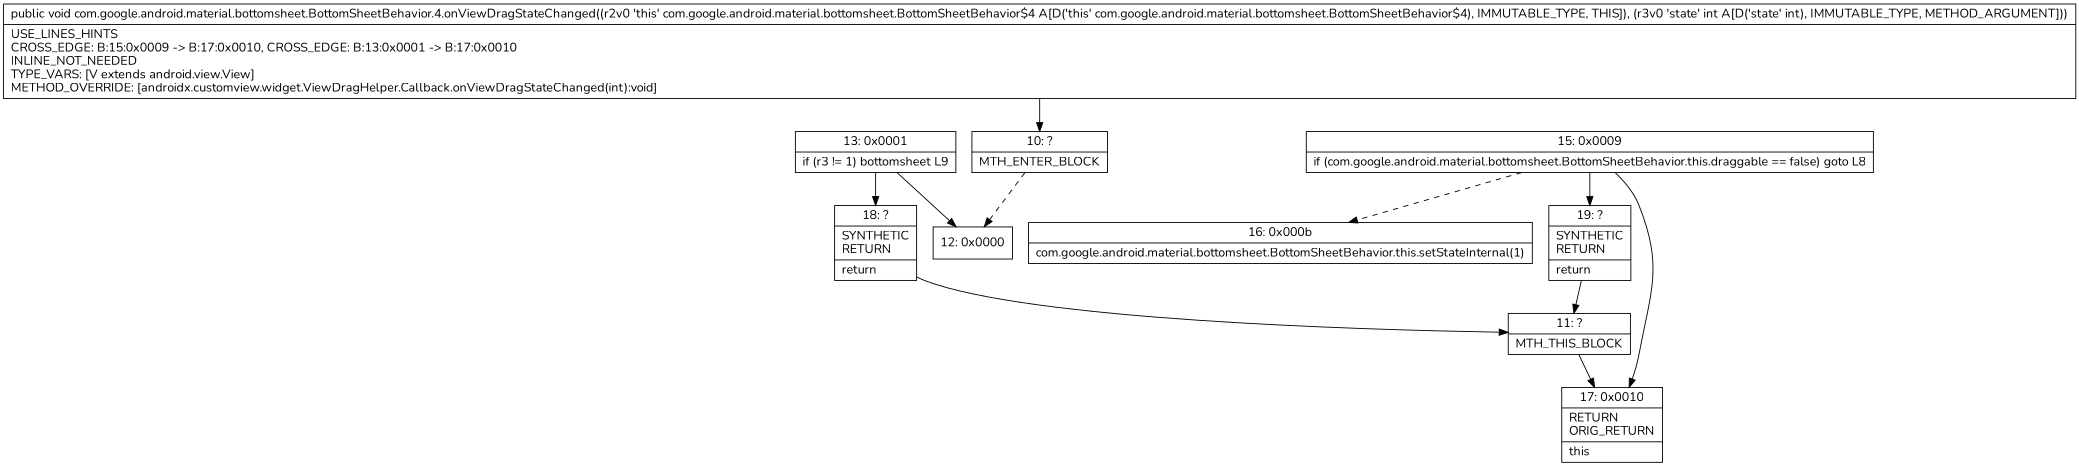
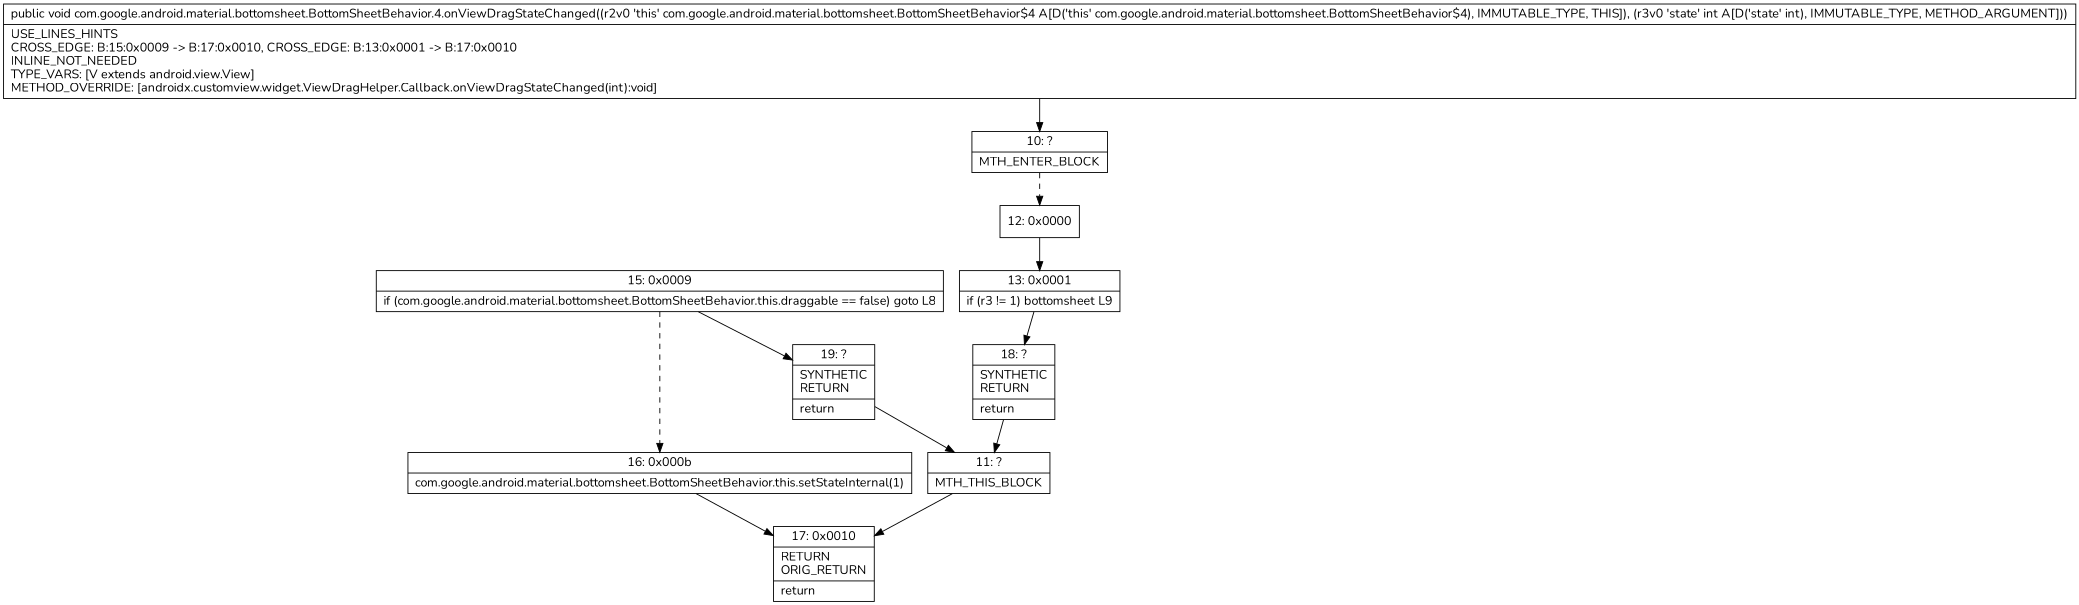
edge "13: 0x0001" -> "12: 0x0000": reversed
edge "15: 0x0009" -> "17: 0x0010": now "16: 0x000b" -> "17: 0x0010"
node "17: 0x0010": text "this" -> "return"
